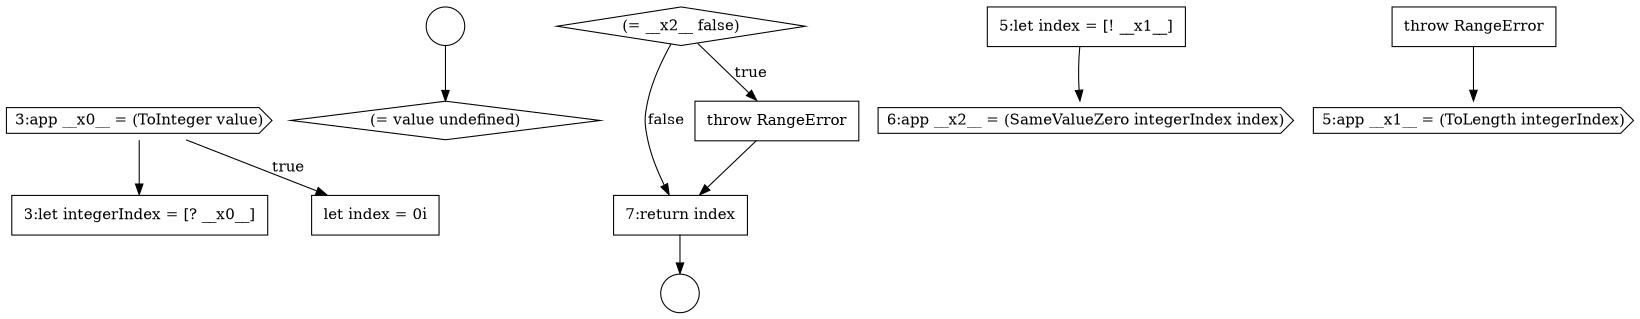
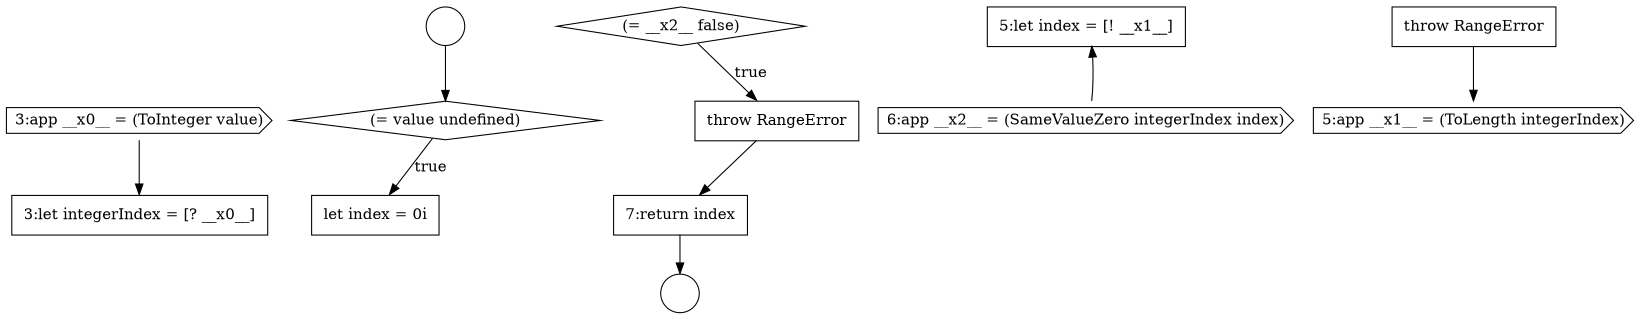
edge "5:let index = [! __x1__]" -> "6:app __x2__ = (SameValueZero integerIndex index)": reversed
edge "(= __x2__ false)" -> "7:return index": removed, label "false"
edge "3:app __x0__ = (ToInteger value)" -> "let index = 0i": now "(= value undefined)" -> "let index = 0i"
